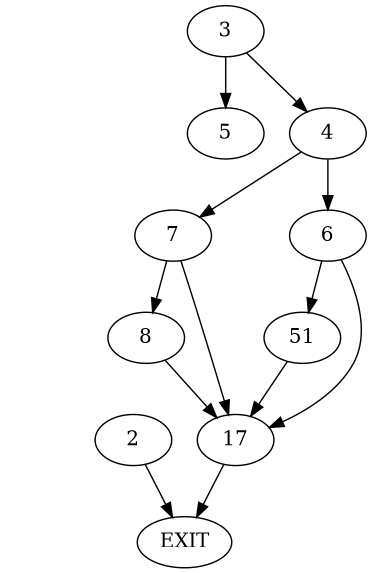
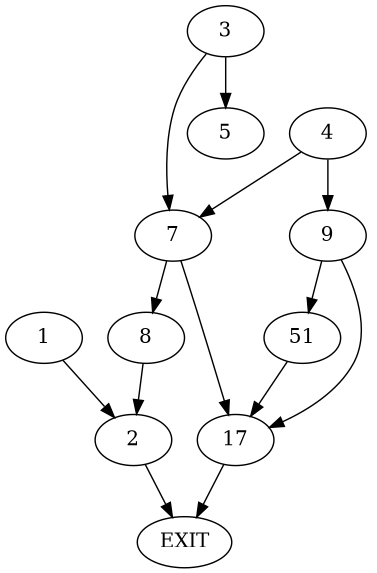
edge "3" -> "4": now "3" -> "7"
node "6": label "6" -> "9"
node "1": added
edge "8" -> "17": now "8" -> "2"
